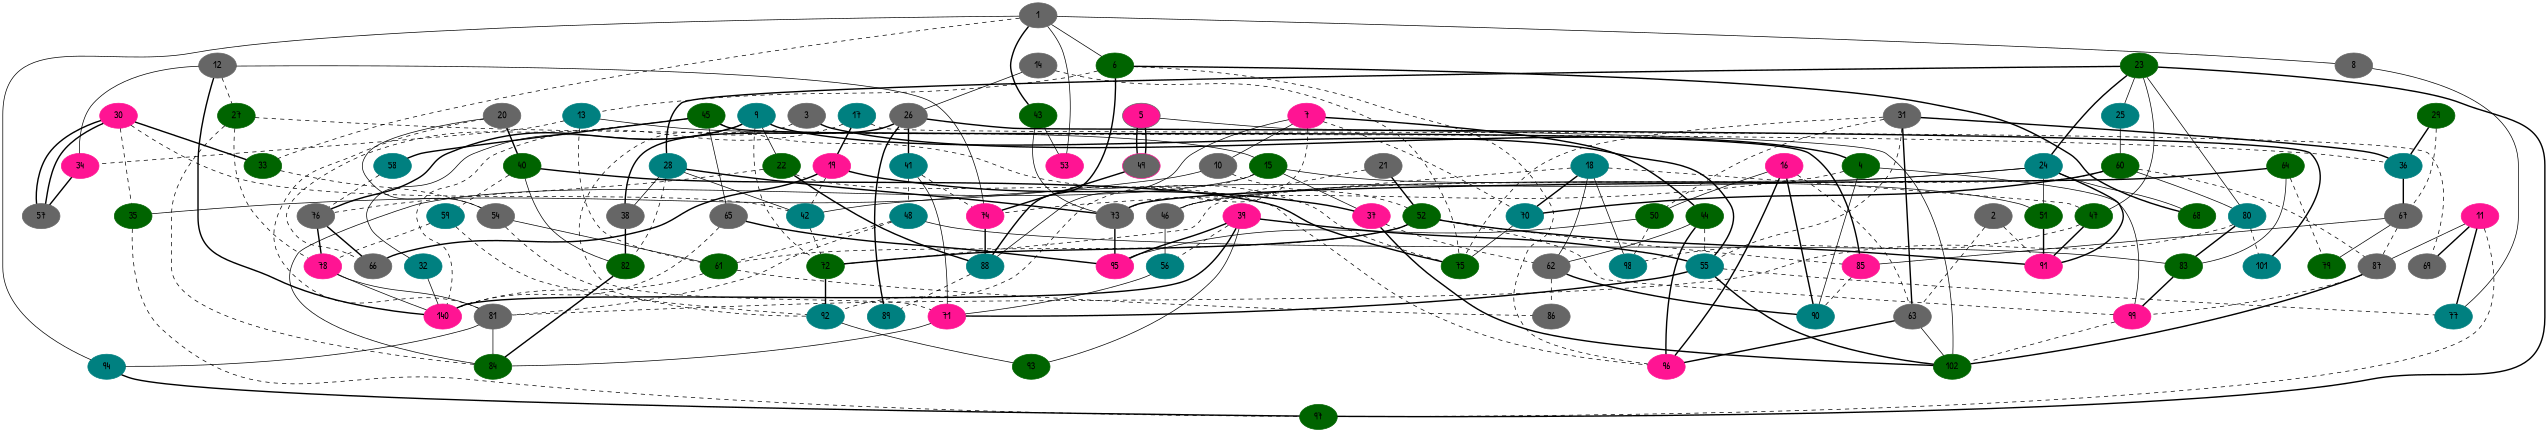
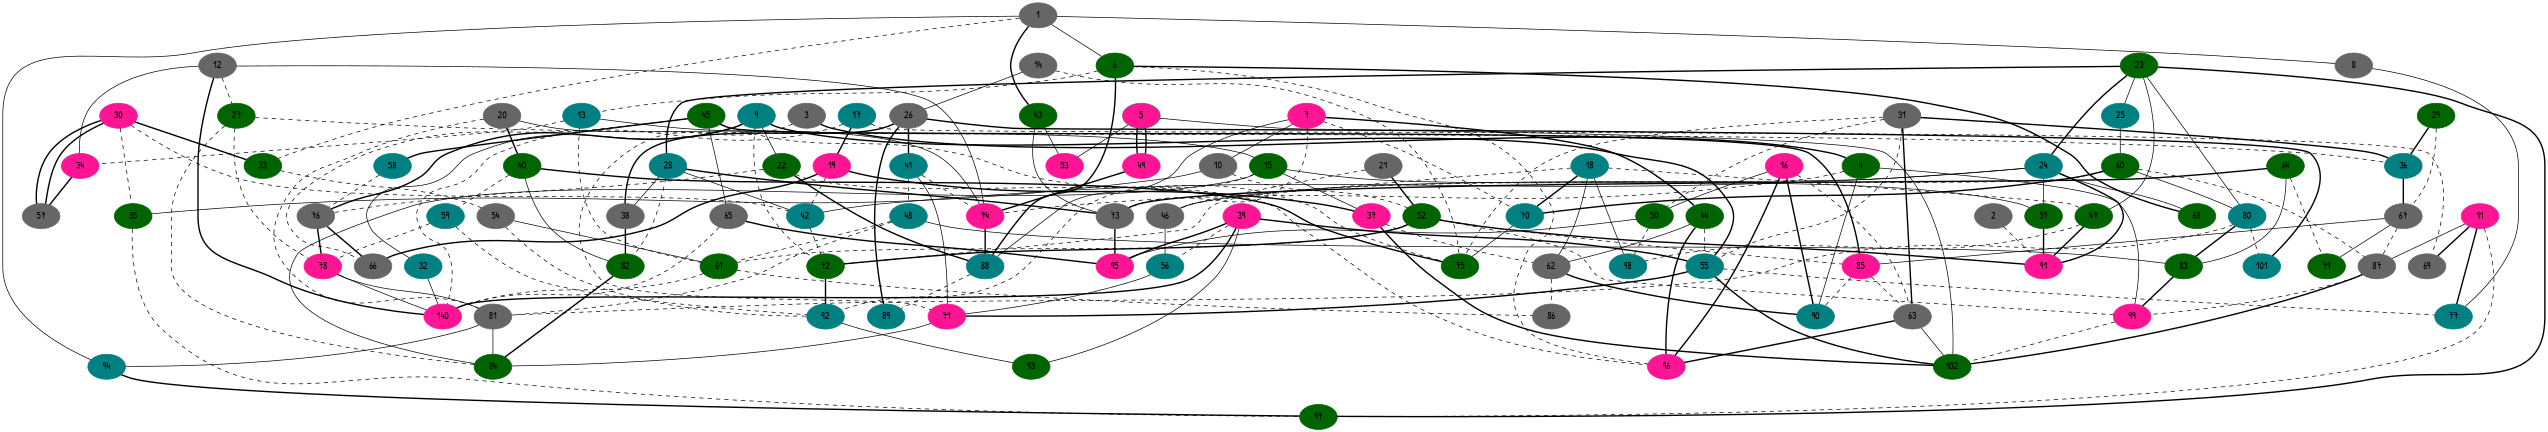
edge "1" -- "53": now "5" -- "53"
edge "20" -- "54": now "20" -- "74"
node "49": fillcolor gray40 -> deeppink
edge "2" -- "63": now "85" -- "63"
